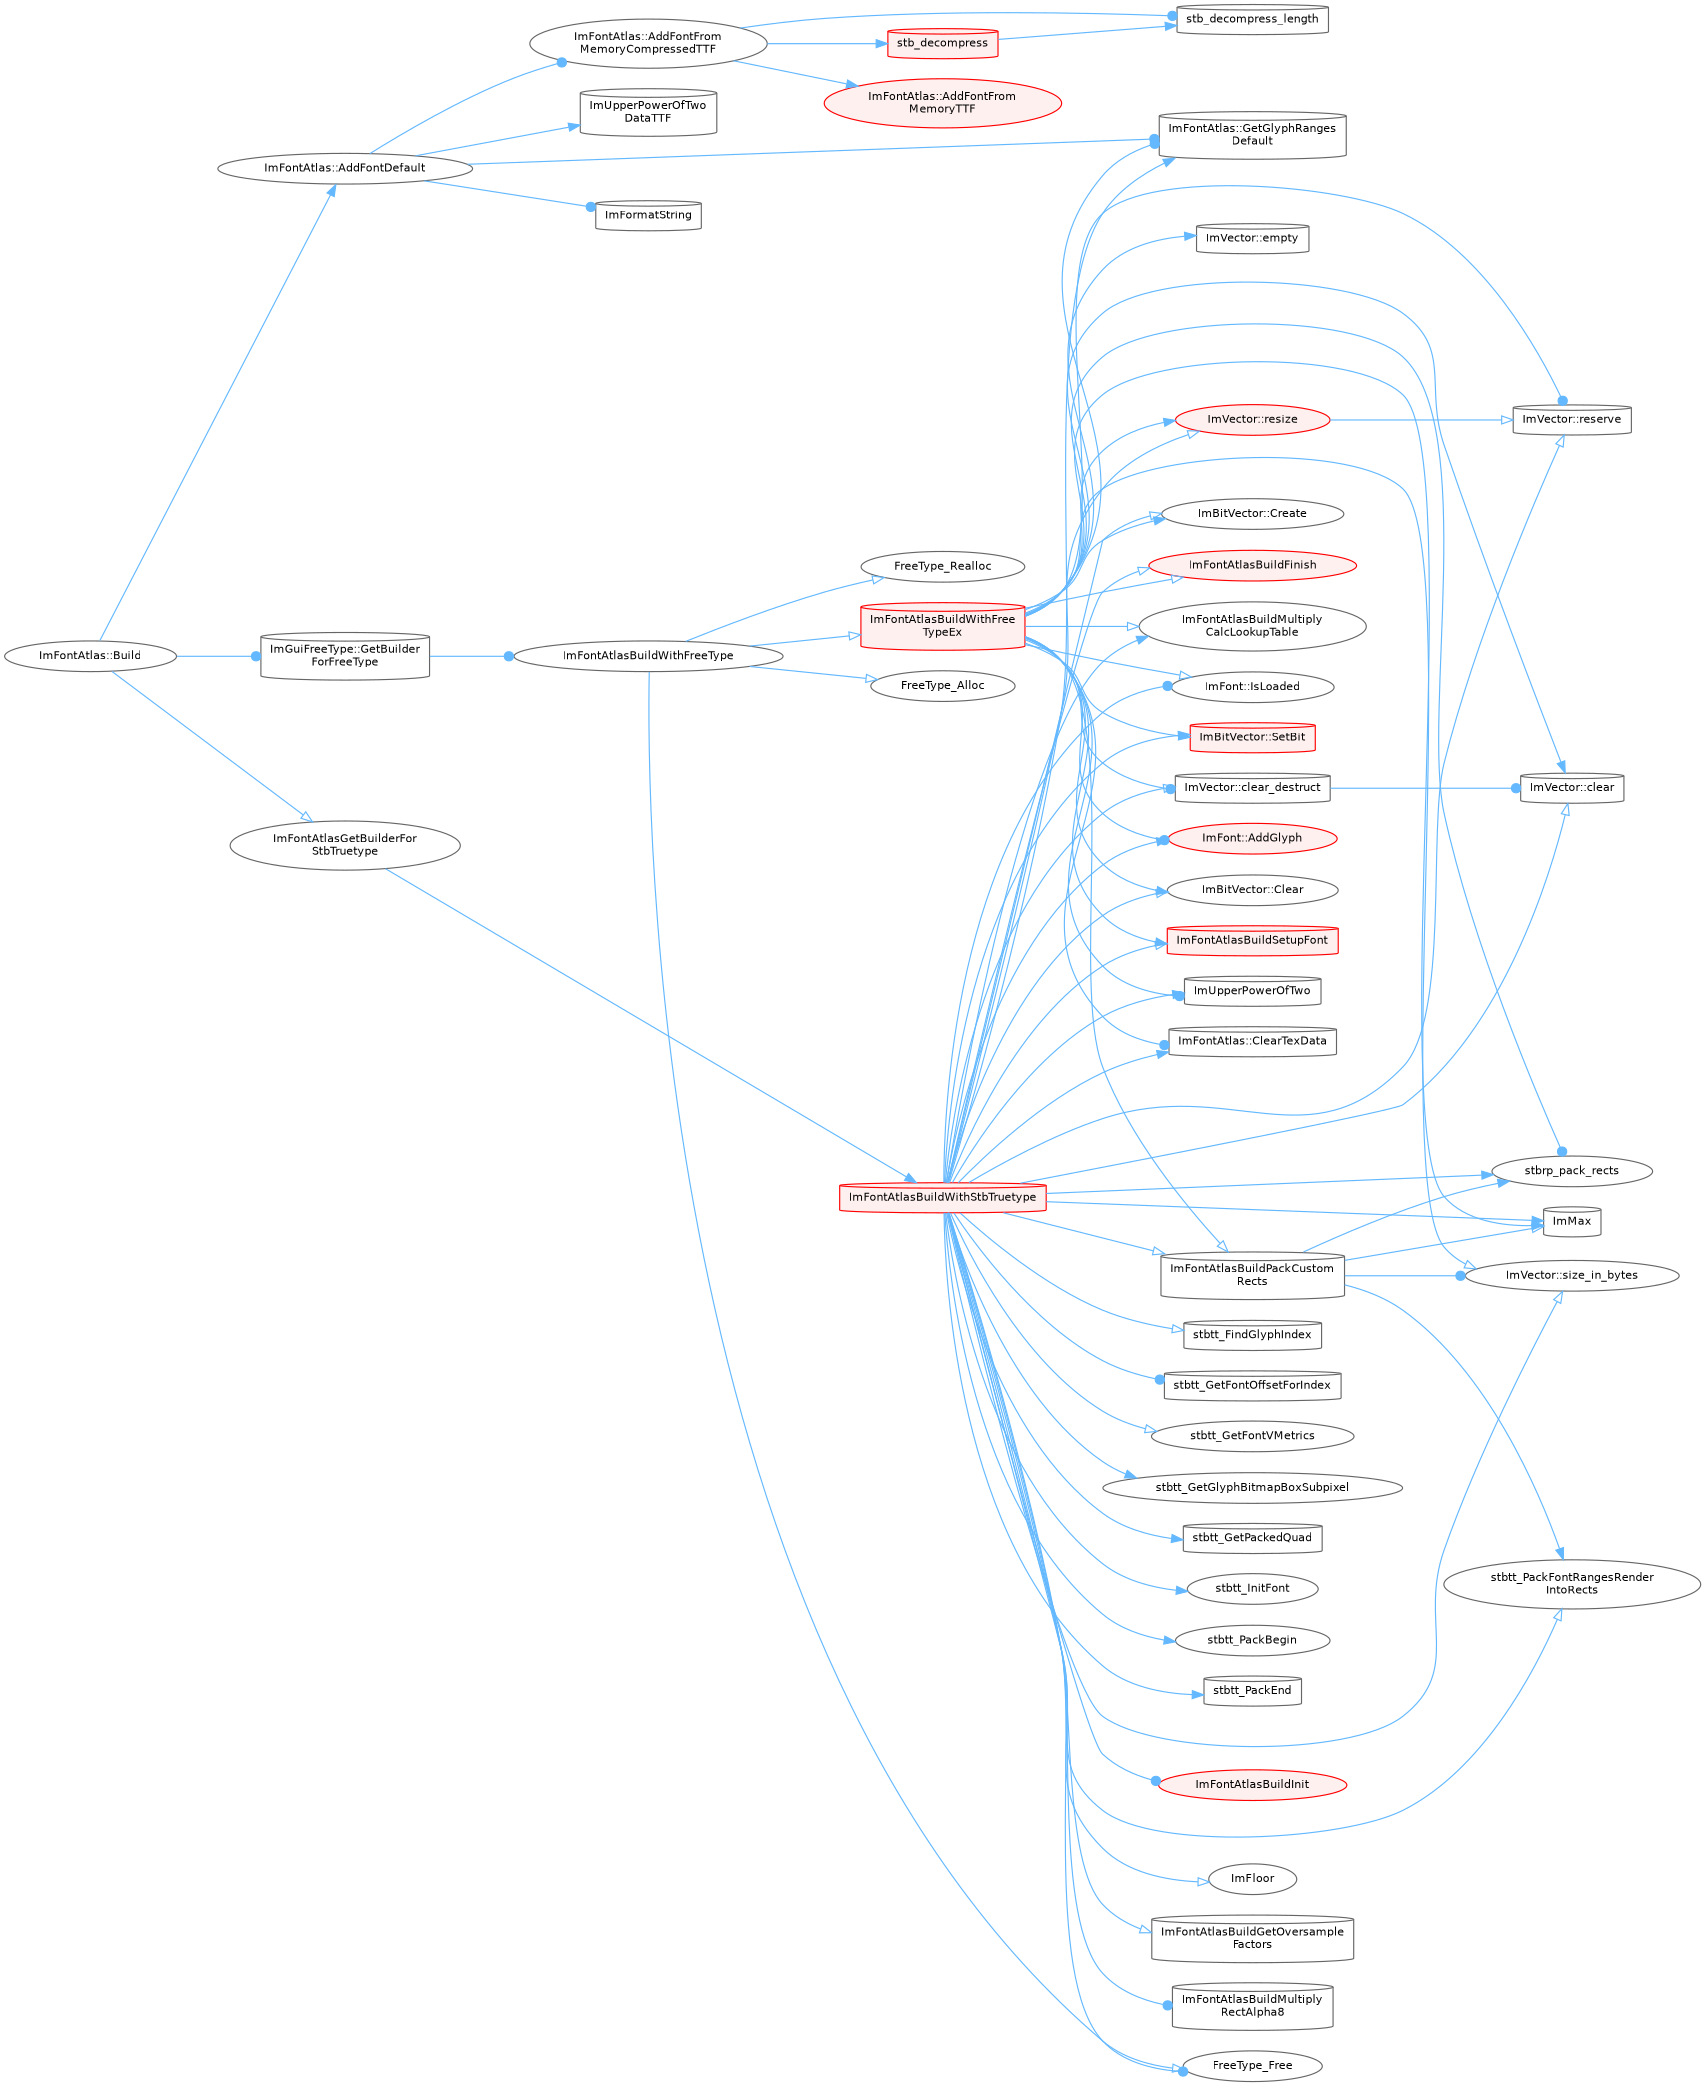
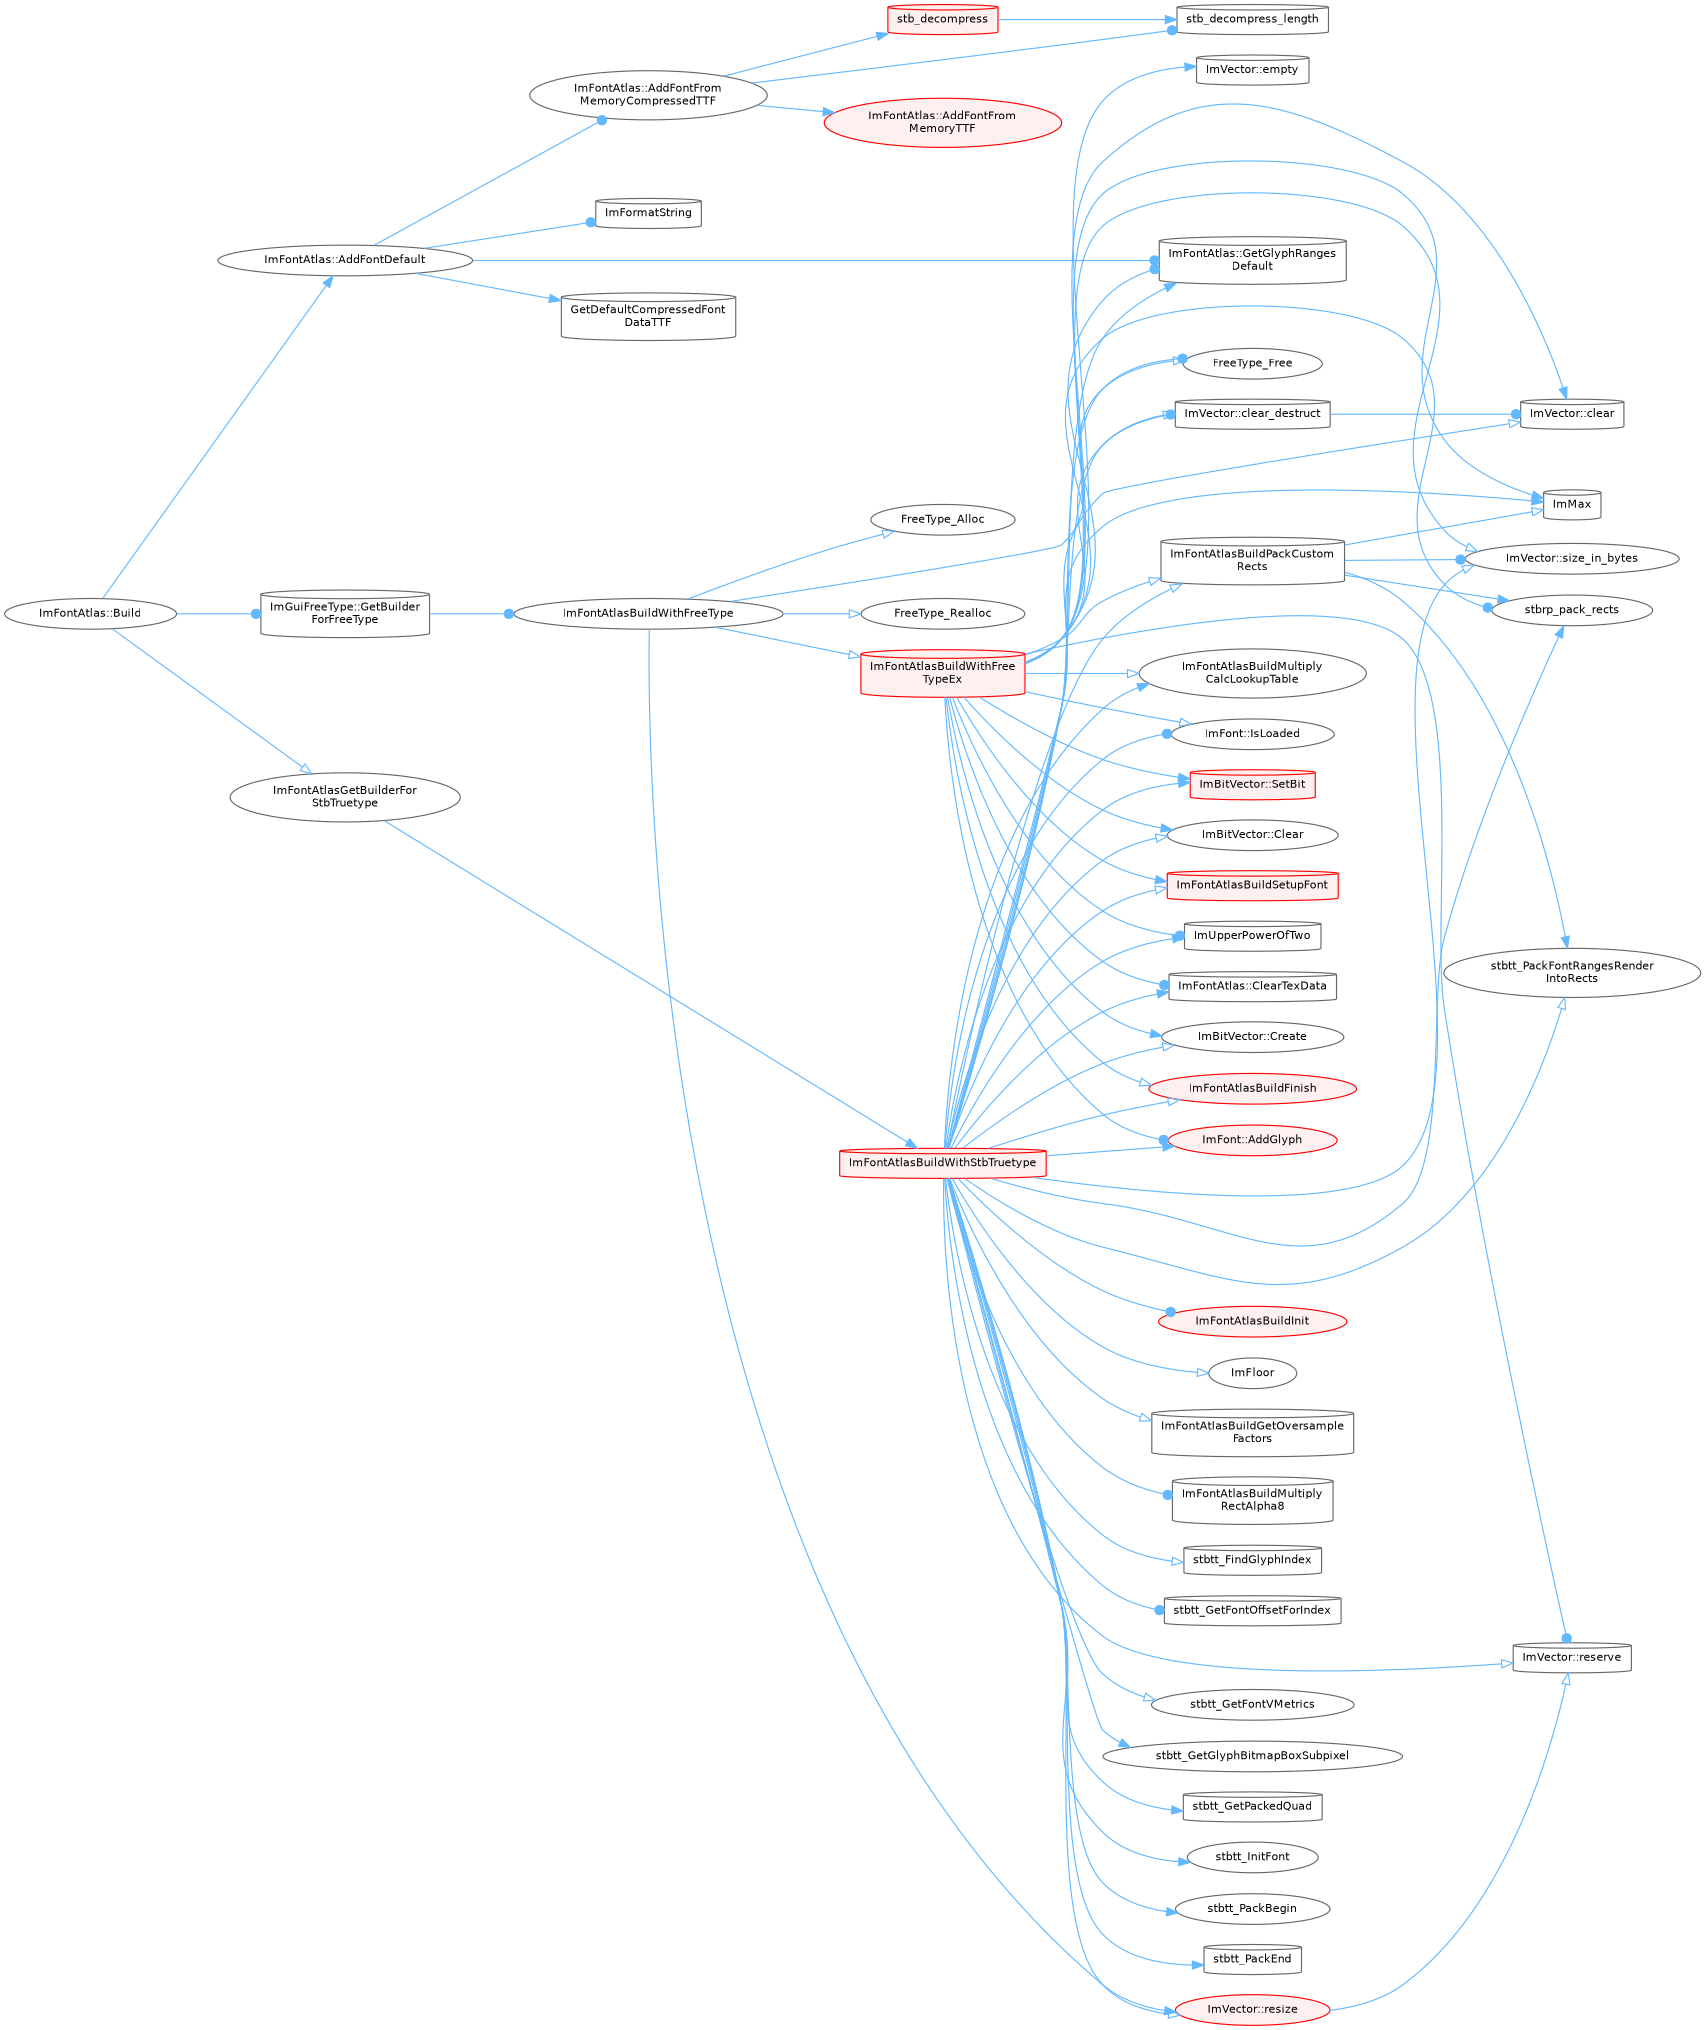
node "ImUpperPowerOfTwo DataTTF": label "ImUpperPowerOfTwo DataTTF" -> "GetDefaultCompressedFont DataTTF"
edge "ImFontAtlasBuildWithFree TypeEx" -> "ImVector::resize": now "ImFontAtlasBuildWithFreeType" -> "ImVector::resize"
